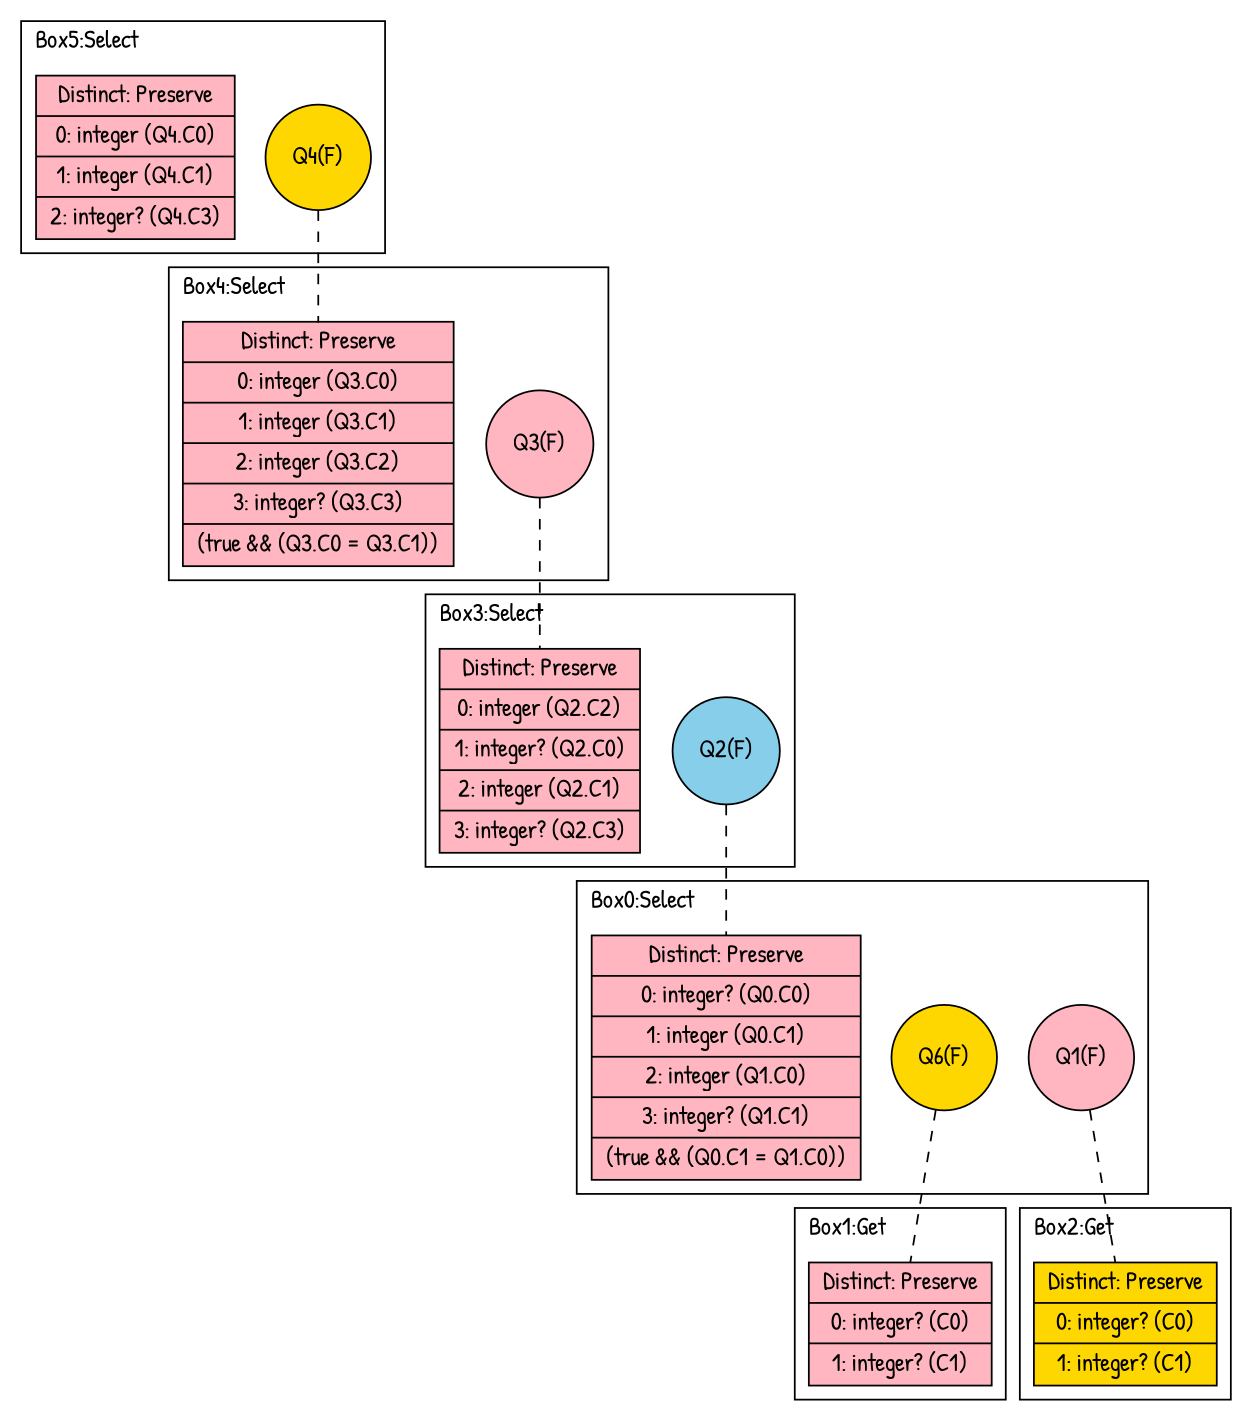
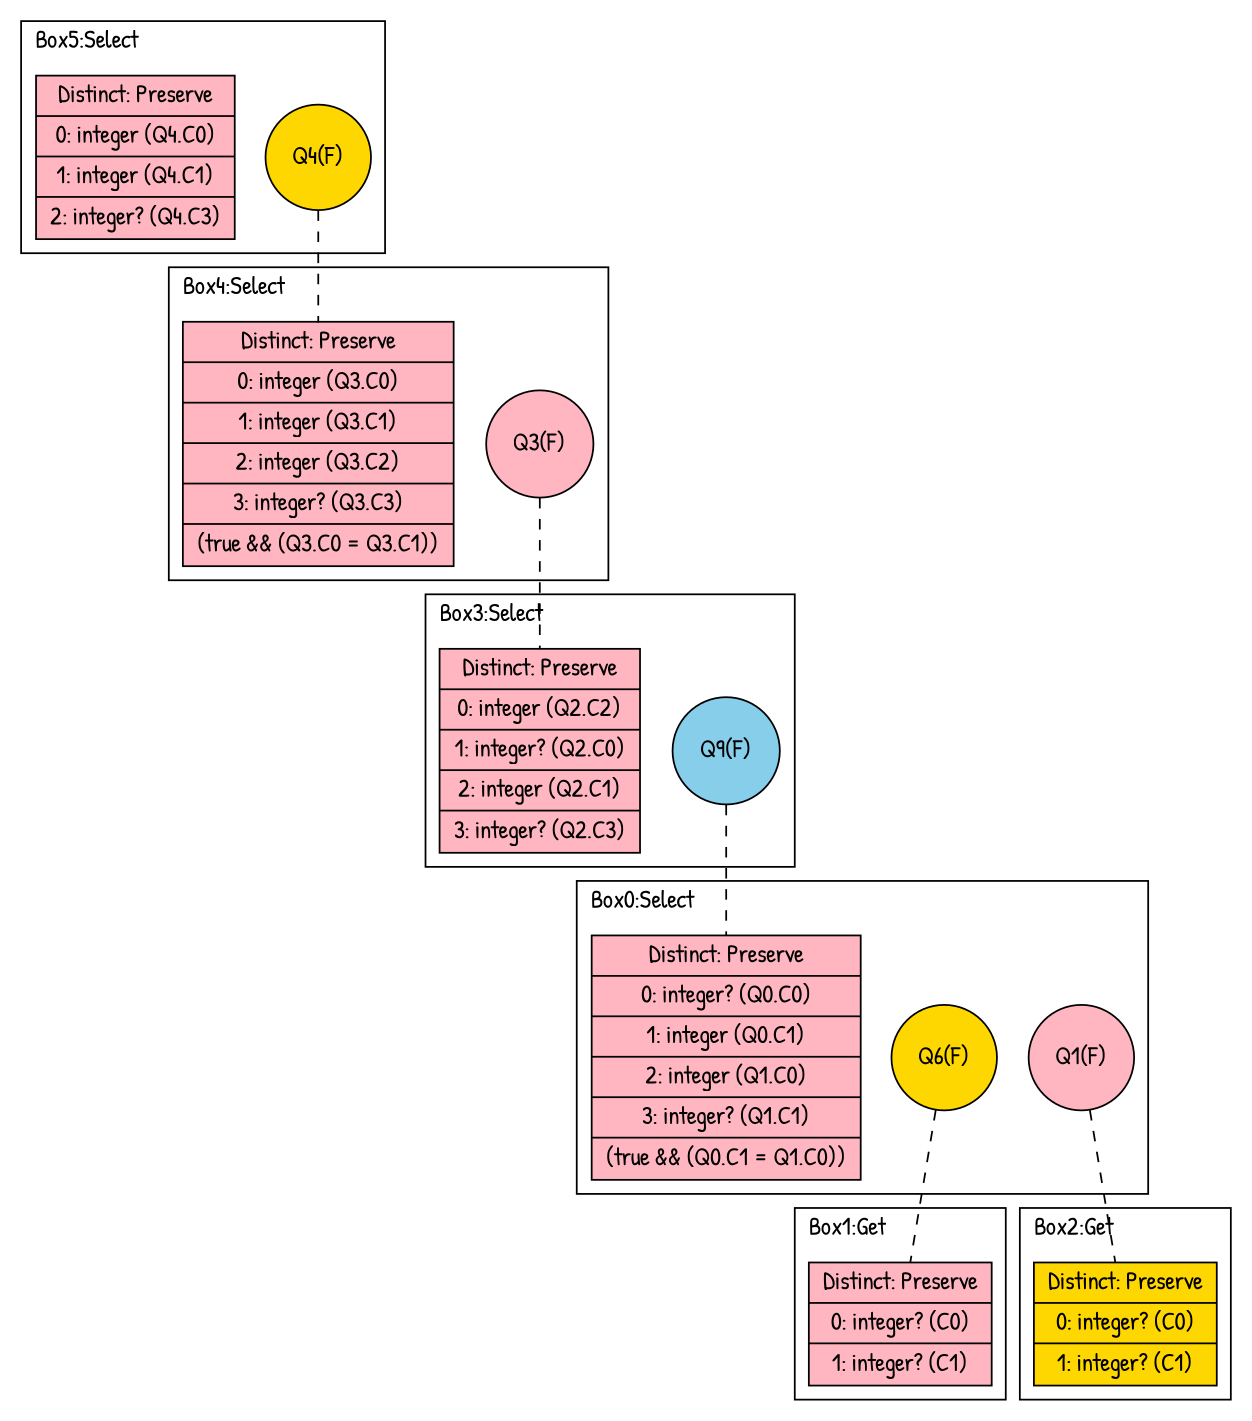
node "Q2(F)": label "Q2(F)" -> "Q9(F)"
